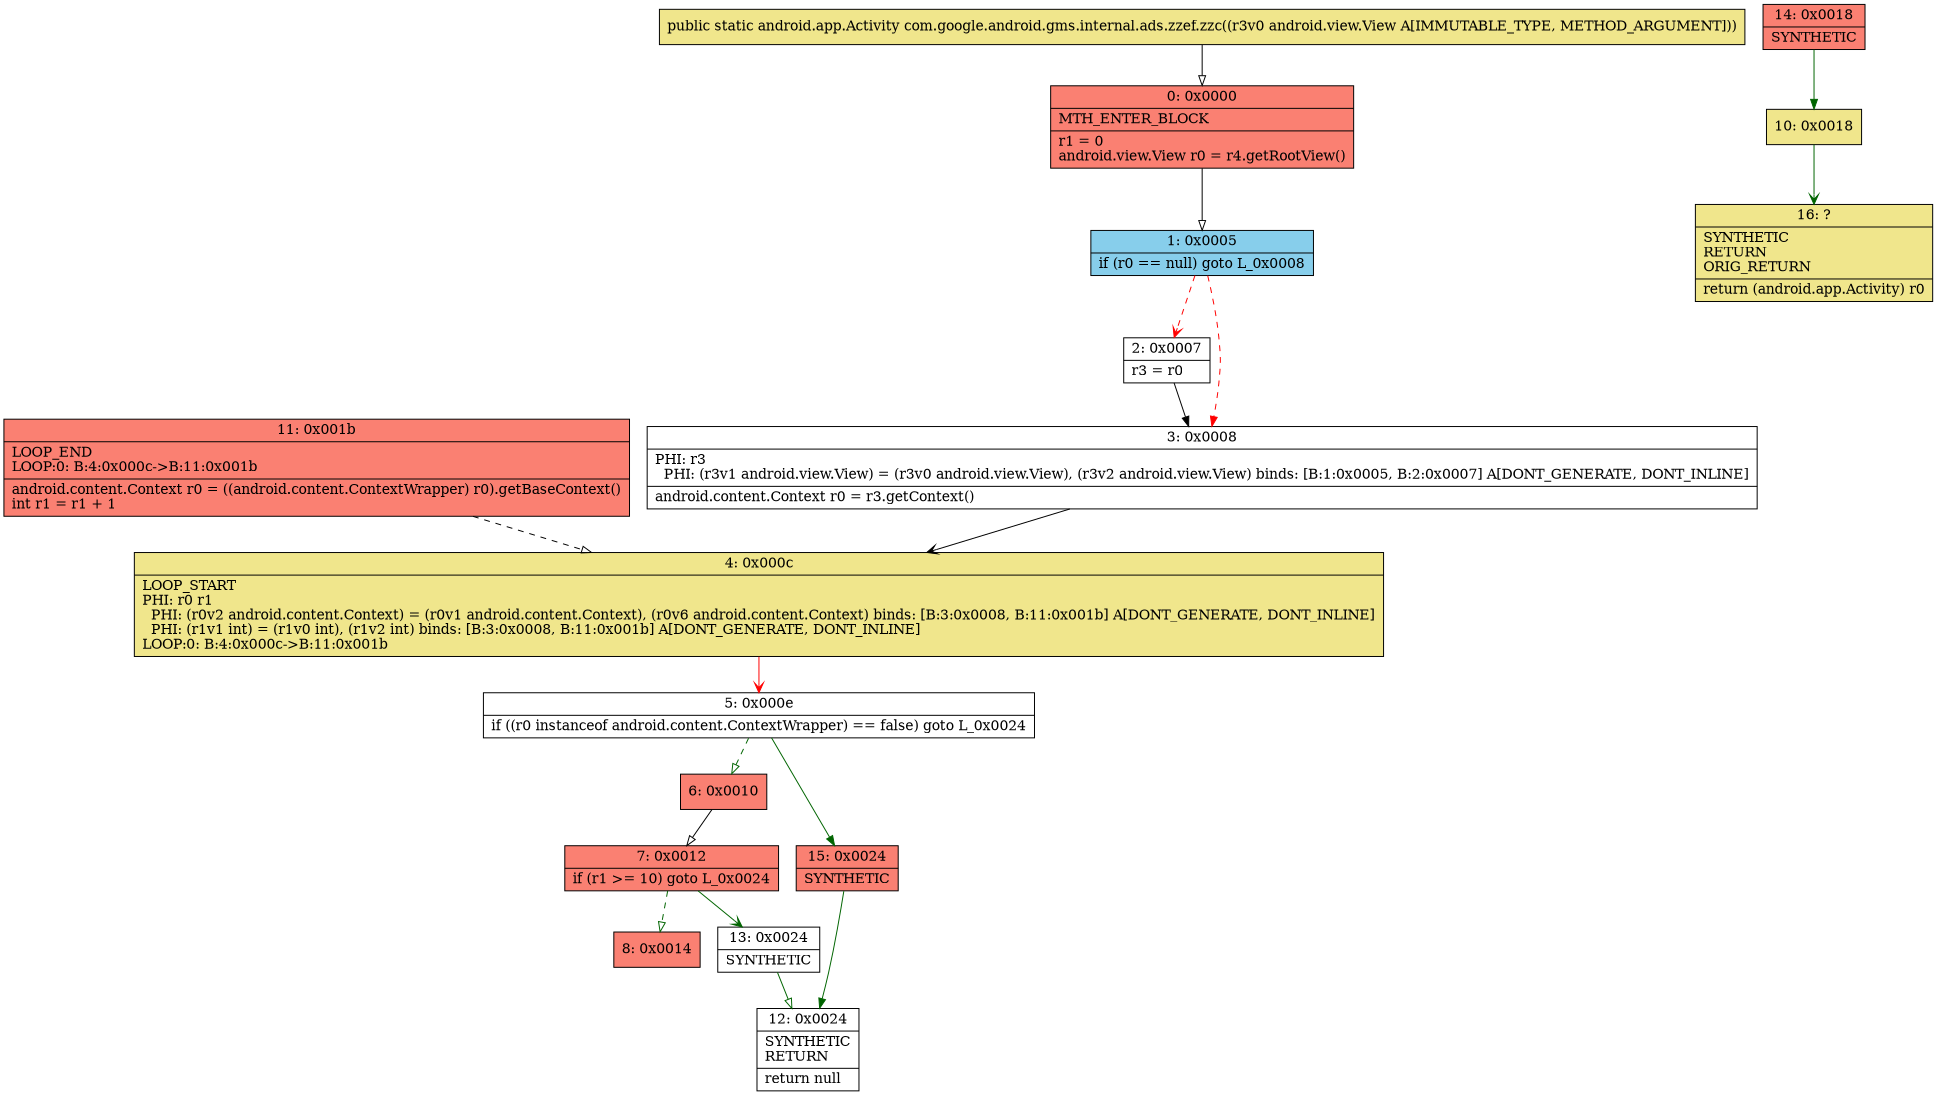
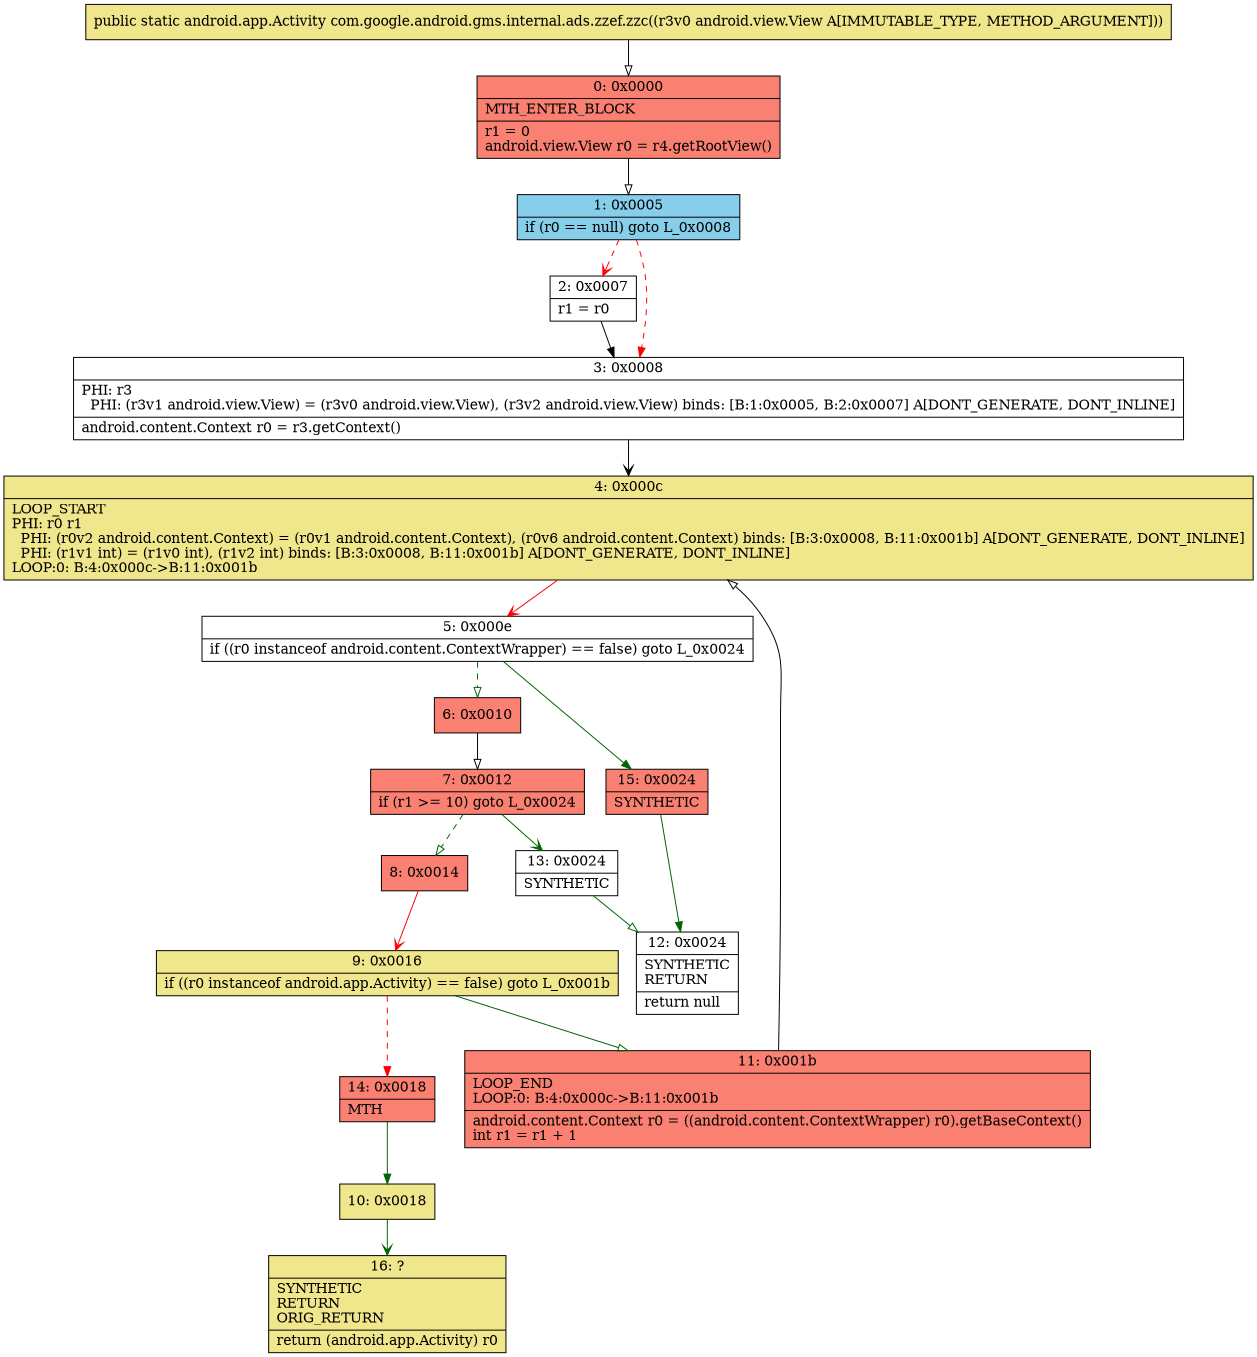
node "14: 0x0018": text "SYNTHETIC" -> "MTH"
node "2: 0x0007": text "r3 = r0" -> "r1 = r0"
edge "11: 0x001b" -> "4: 0x000c": style dashed -> solid
node "9: 0x0016": added
